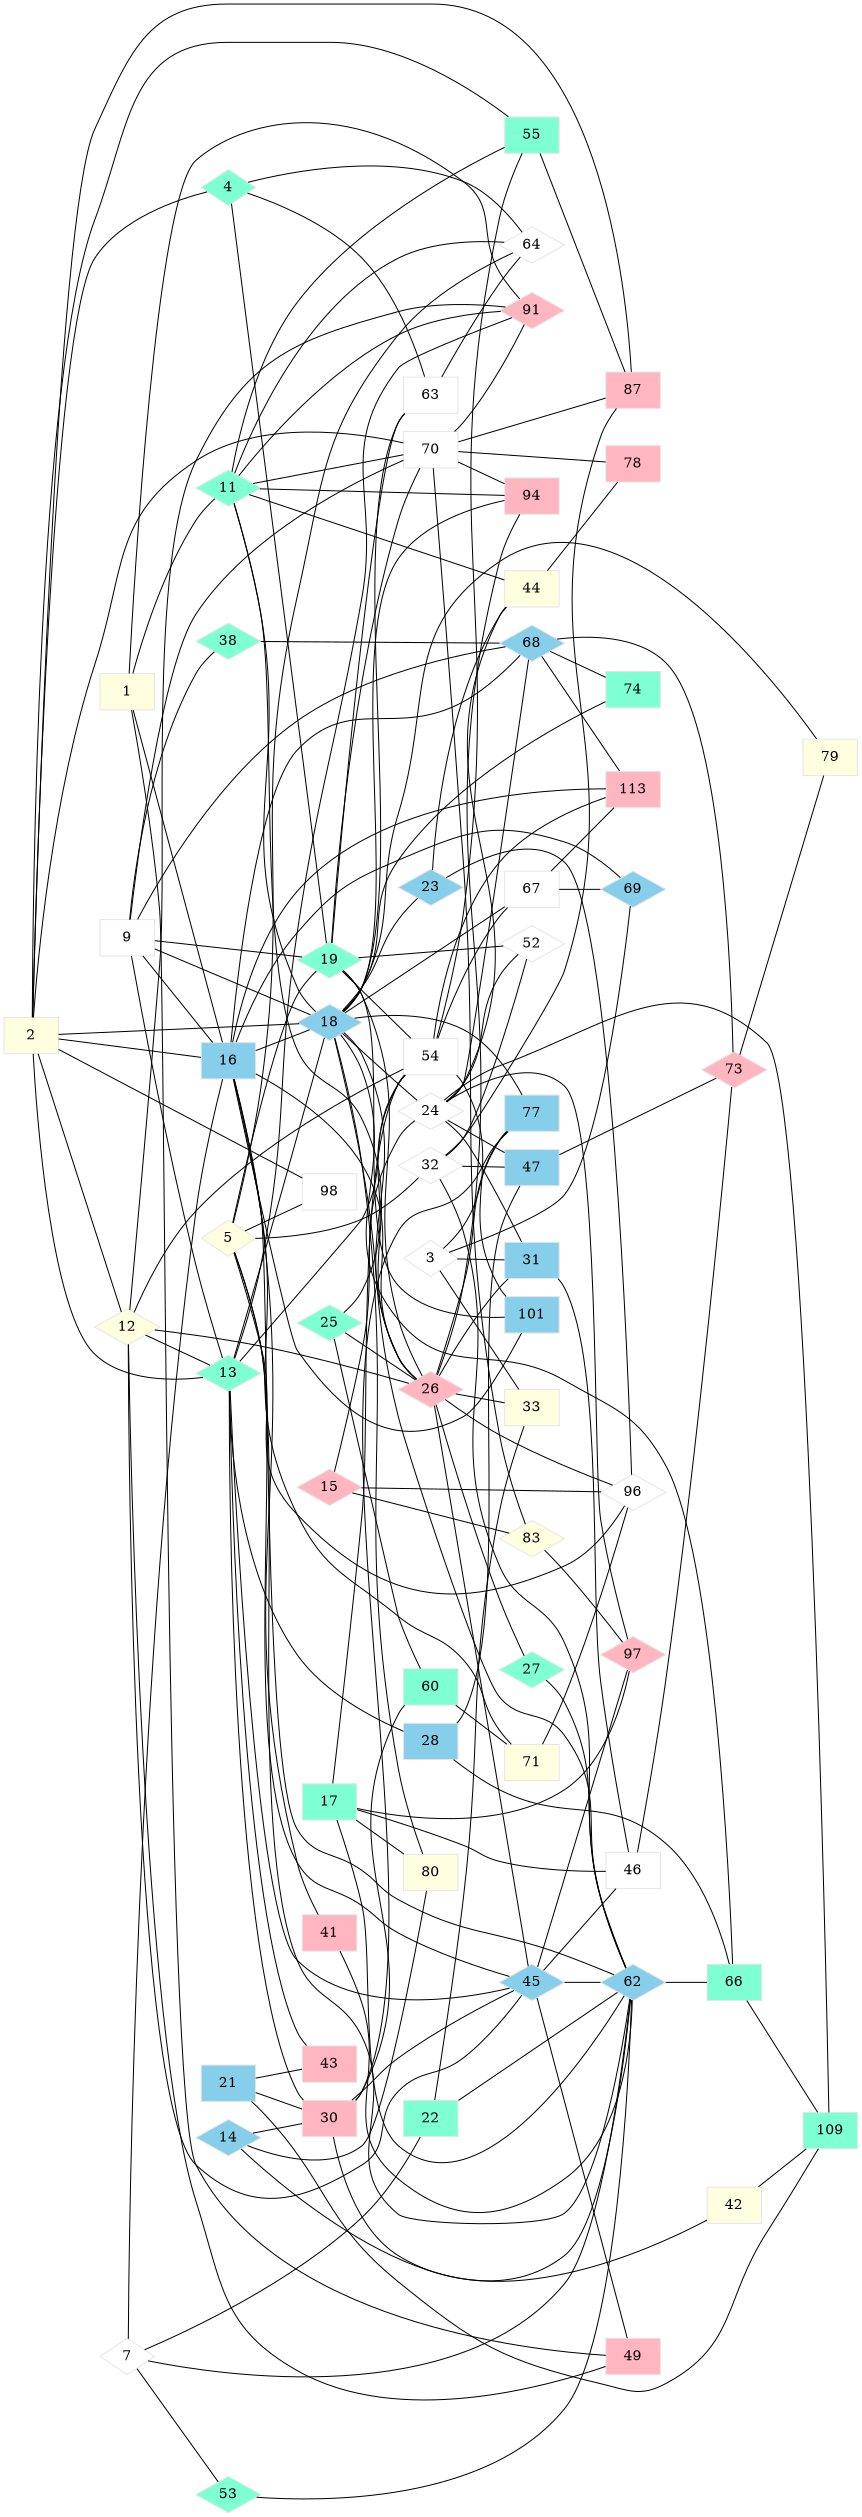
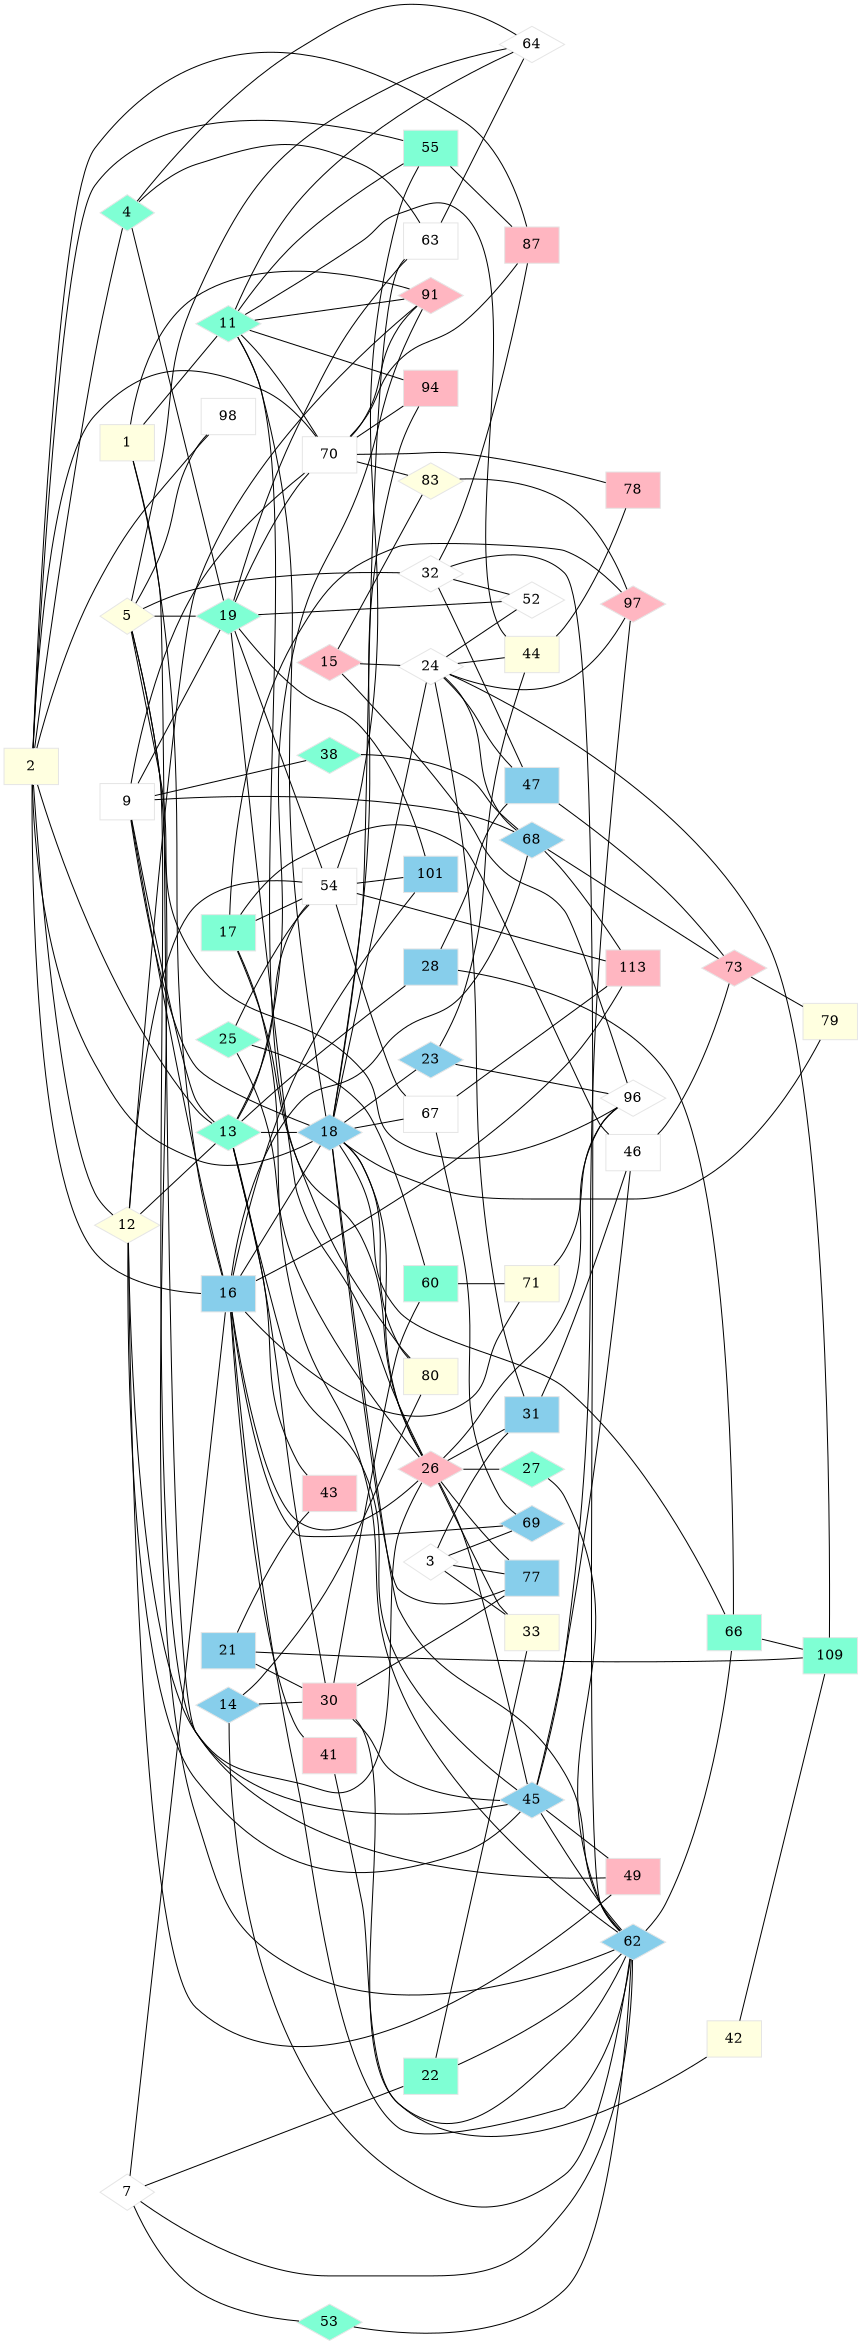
node "74": removed
edge "94" -- "26": removed
